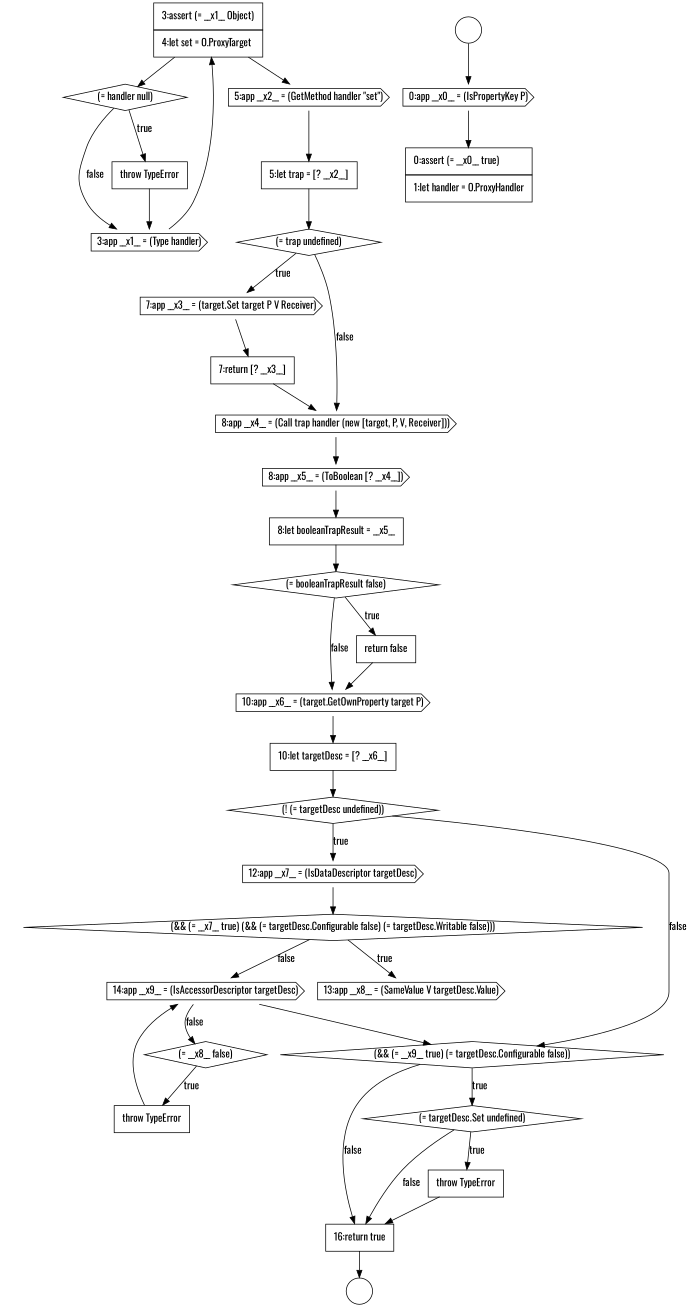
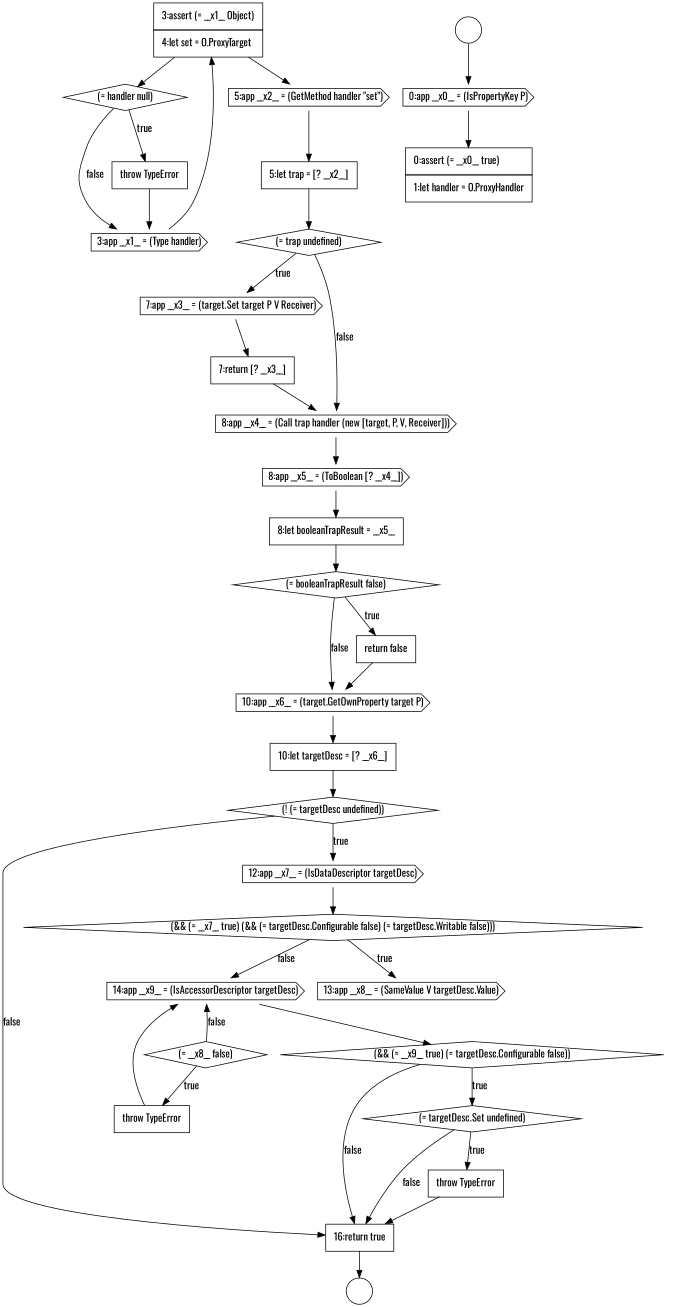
edge "(! (= targetDesc undefined))" -> "(&& (= __x9__ true) (= targetDesc.Configurable false))": now "(! (= targetDesc undefined))" -> "16:return true"
edge "14:app __x9__ = (IsAccessorDescriptor targetDesc)" -> "(= __x8__ false)": reversed
